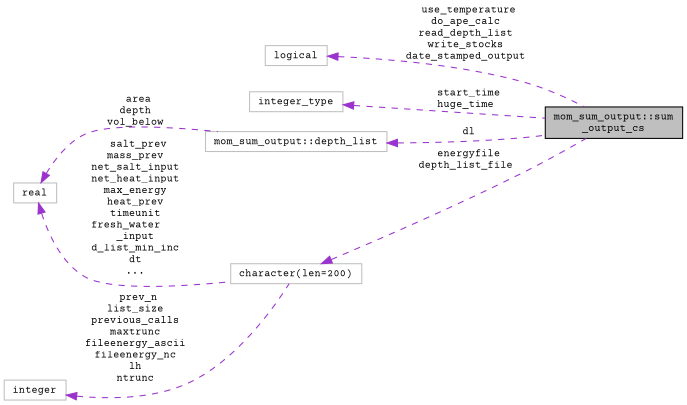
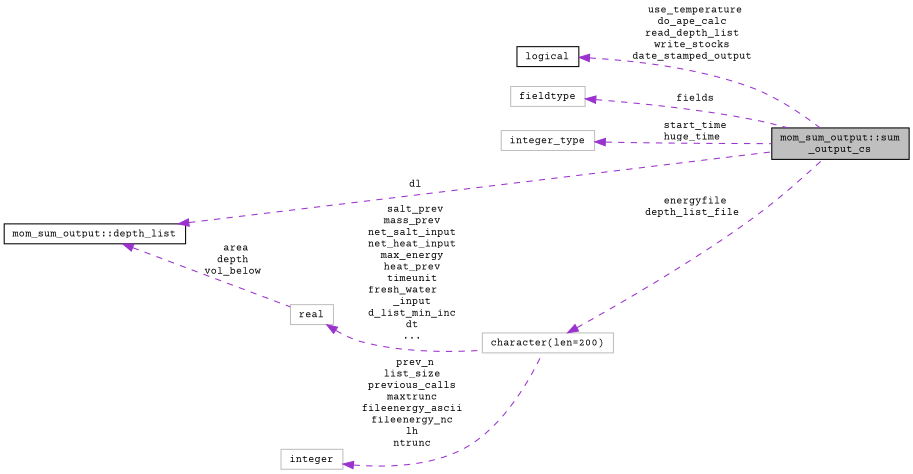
node "logical": color grey75 -> black
node "fieldtype": added
edge "mom_sum_output::depth_list" -> "real": reversed
node "mom_sum_output::depth_list": color grey75 -> black
